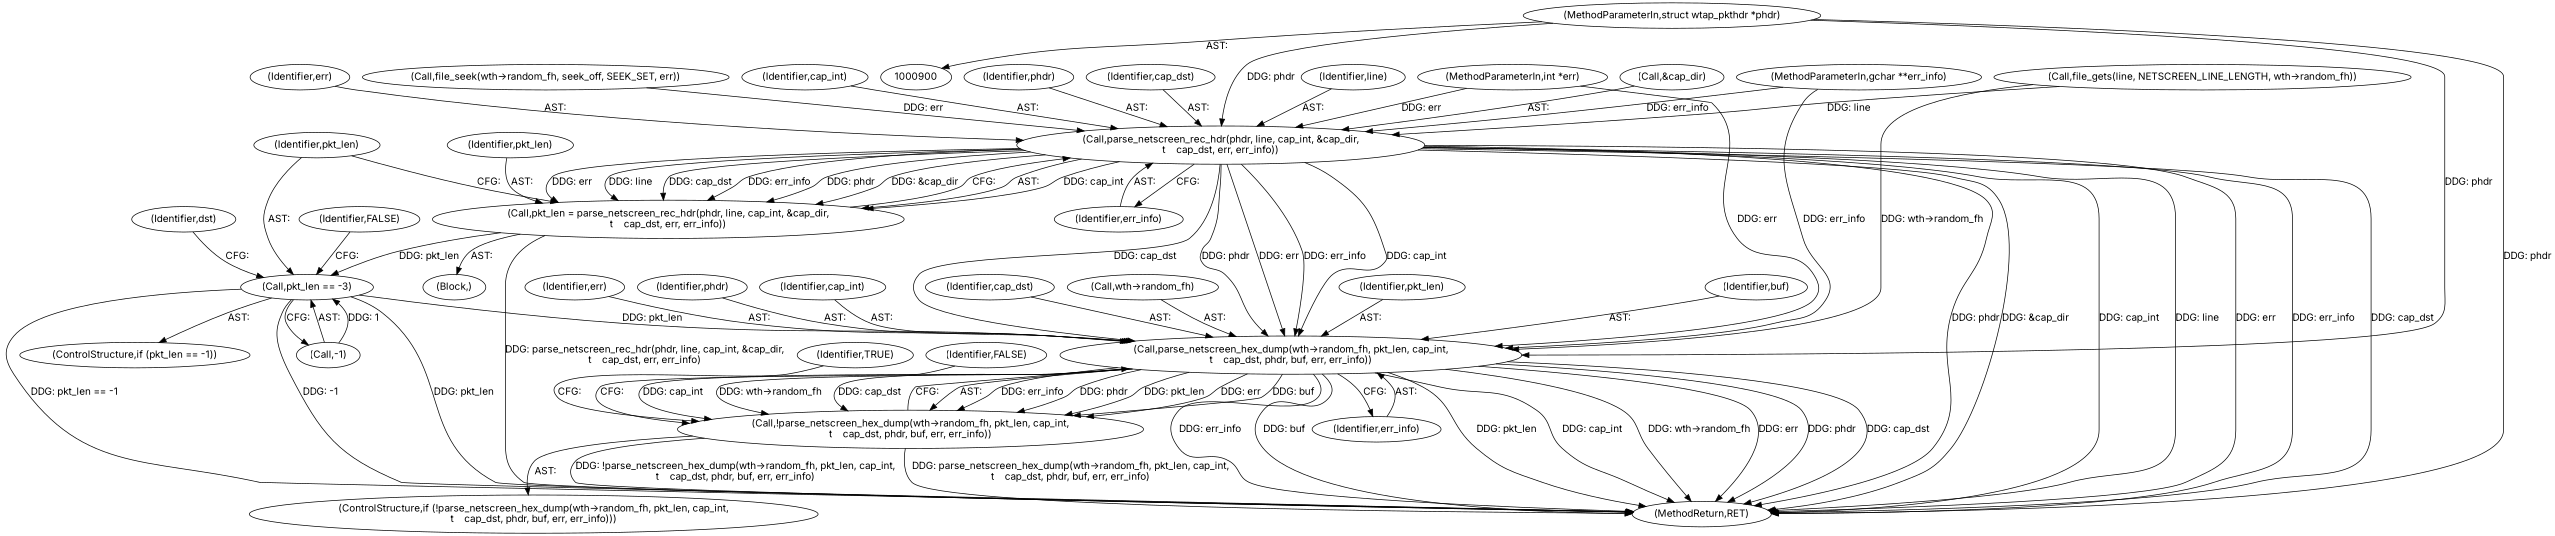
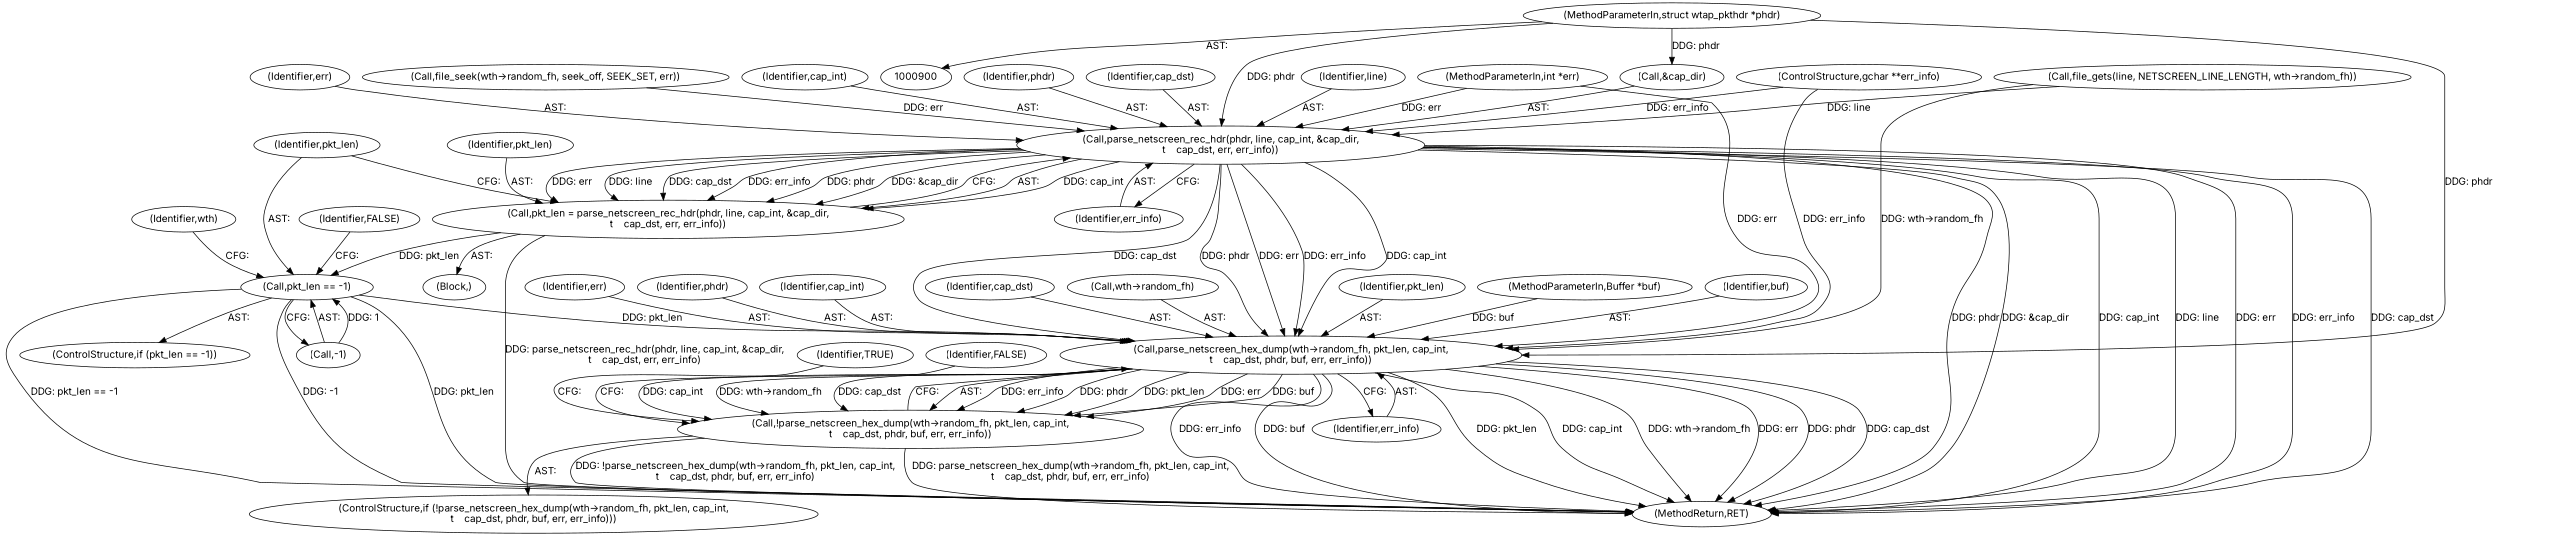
node "(MethodParameterIn,gchar **err_info)": label "(MethodParameterIn,gchar **err_info)" -> "(ControlStructure,gchar **err_info)"
node "(Identifier,dst)": label "(Identifier,dst)" -> "(Identifier,wth)"
edge "(MethodParameterIn,struct wtap_pkthdr *phdr)" -> "(MethodReturn,RET)": now "(MethodParameterIn,struct wtap_pkthdr *phdr)" -> "(Call,&cap_dir)"
node "(Call,pkt_len == -3)": label "(Call,pkt_len == -3)" -> "(Call,pkt_len == -1)"
node "(MethodParameterIn,Buffer *buf)": added
